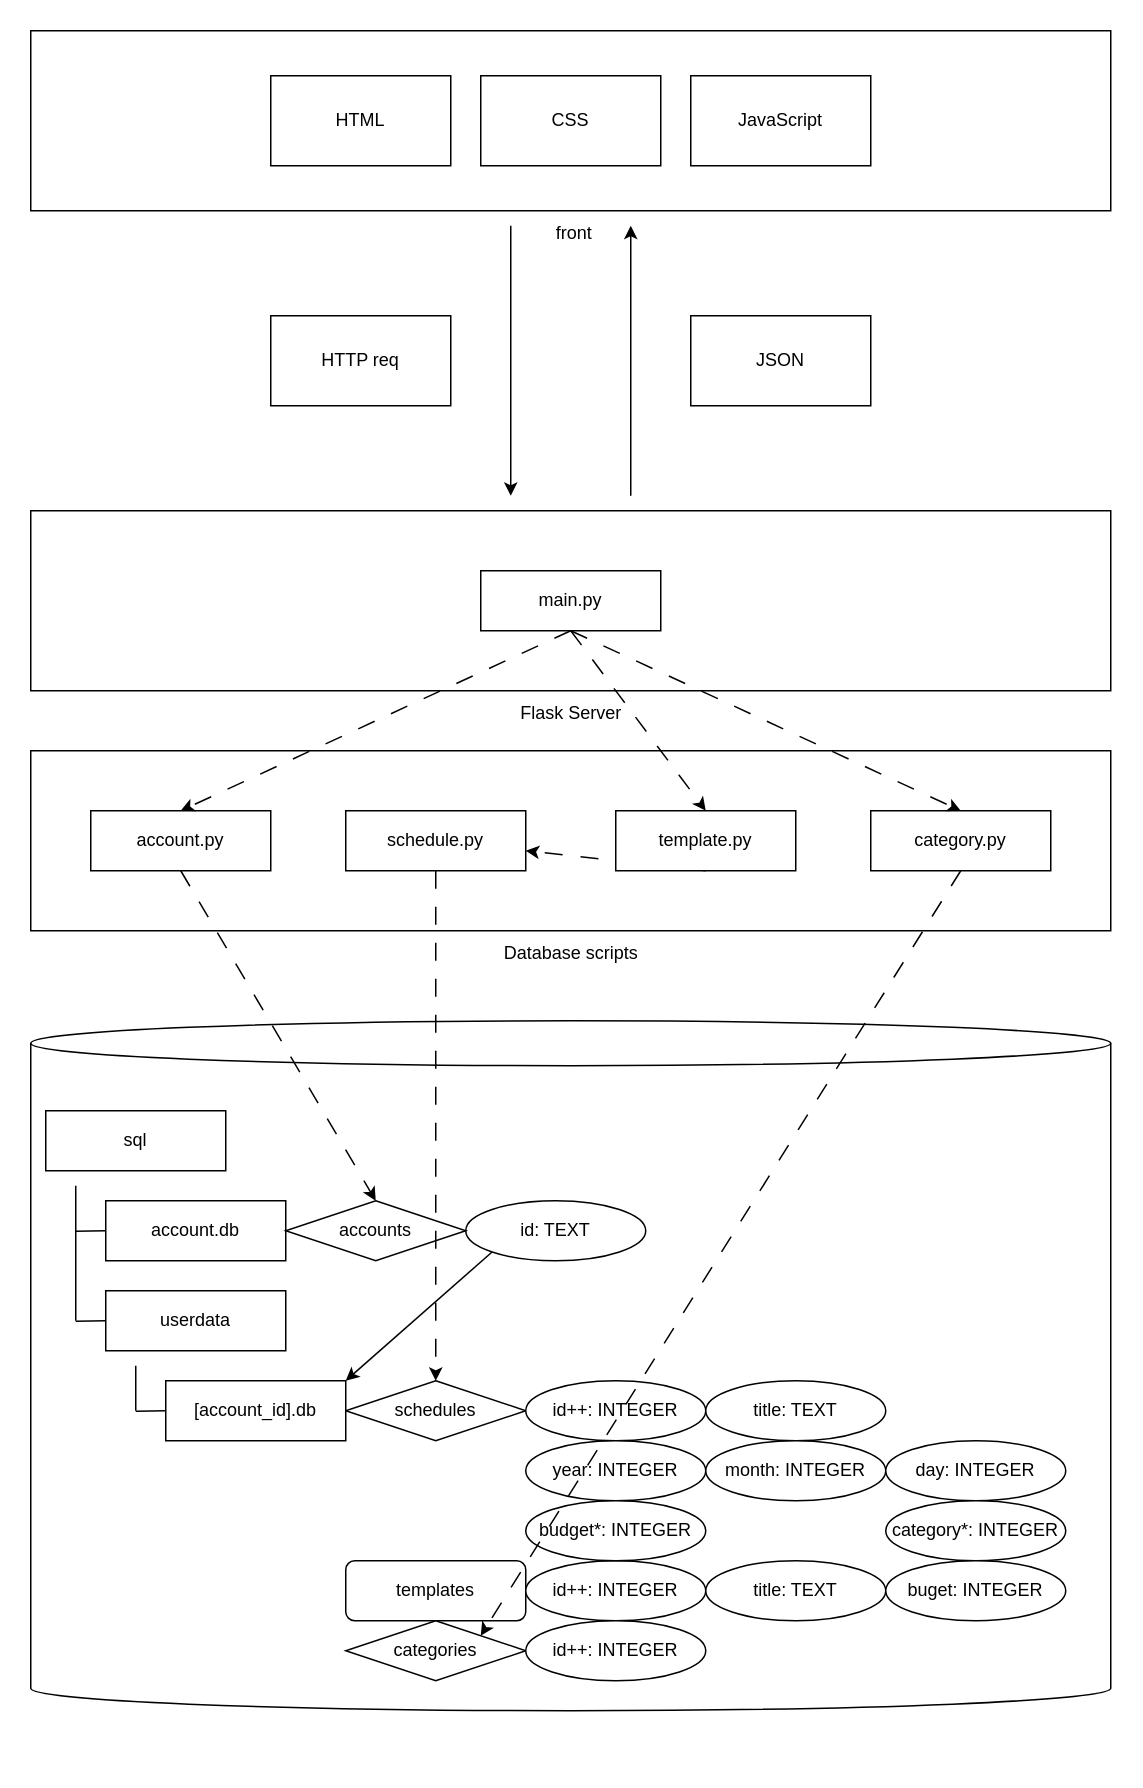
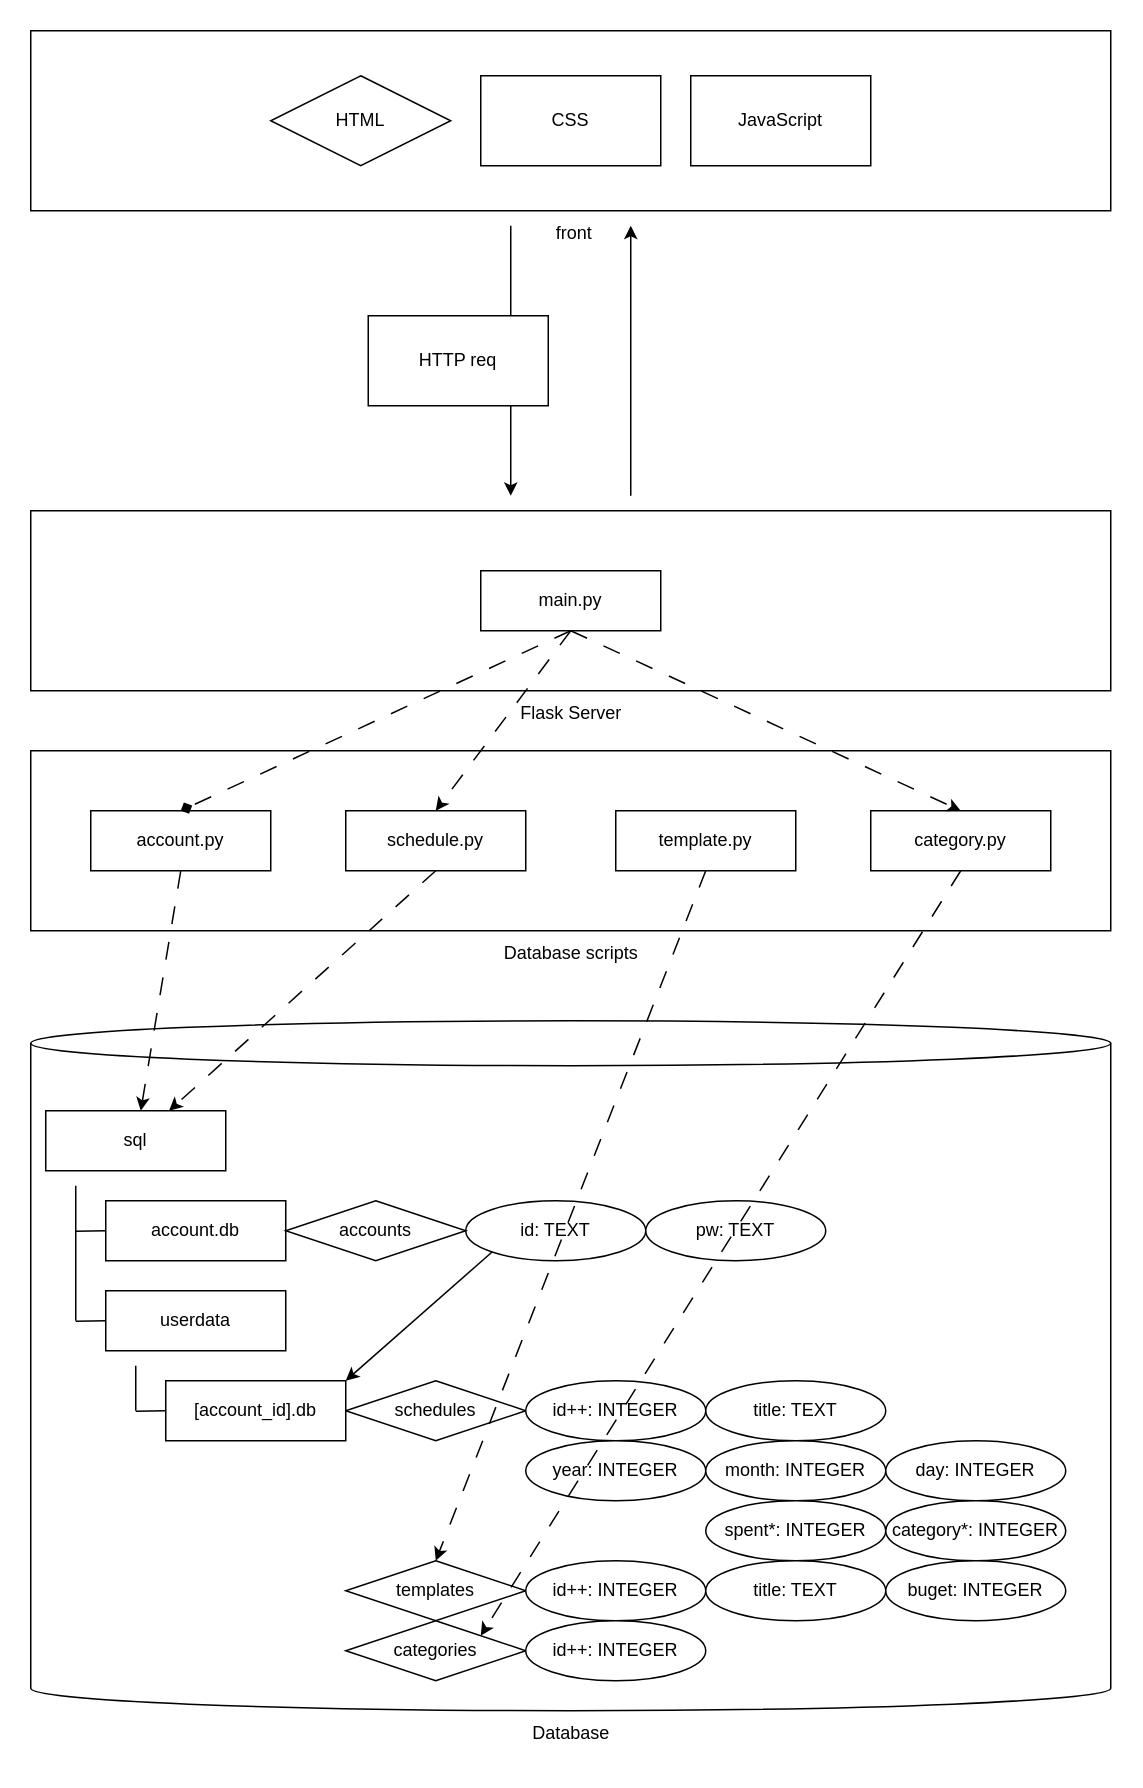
node "HTML": shape rectangle -> diamond
node "HTTP req": moved (361, 361) -> (458, 361)
node "JSON": removed
edge "main.py" -> "schedule.py": added
edge "main.py" -> "template.py": removed
edge "main.py" -> "account.py": arrowhead classic -> diamond
edge "template.py" -> "schedule.py": now "template.py" -> "templates"
edge "schedule.py" -> "schedules": now "schedule.py" -> "sql"
edge "account.py" -> "accounts": now "account.py" -> "sql"
node "pw: TEXT": added
node "budget*: INTEGER": removed
node "spent*: INTEGER": added
node "templates": shape rounded rectangle -> diamond
node "Database": added
